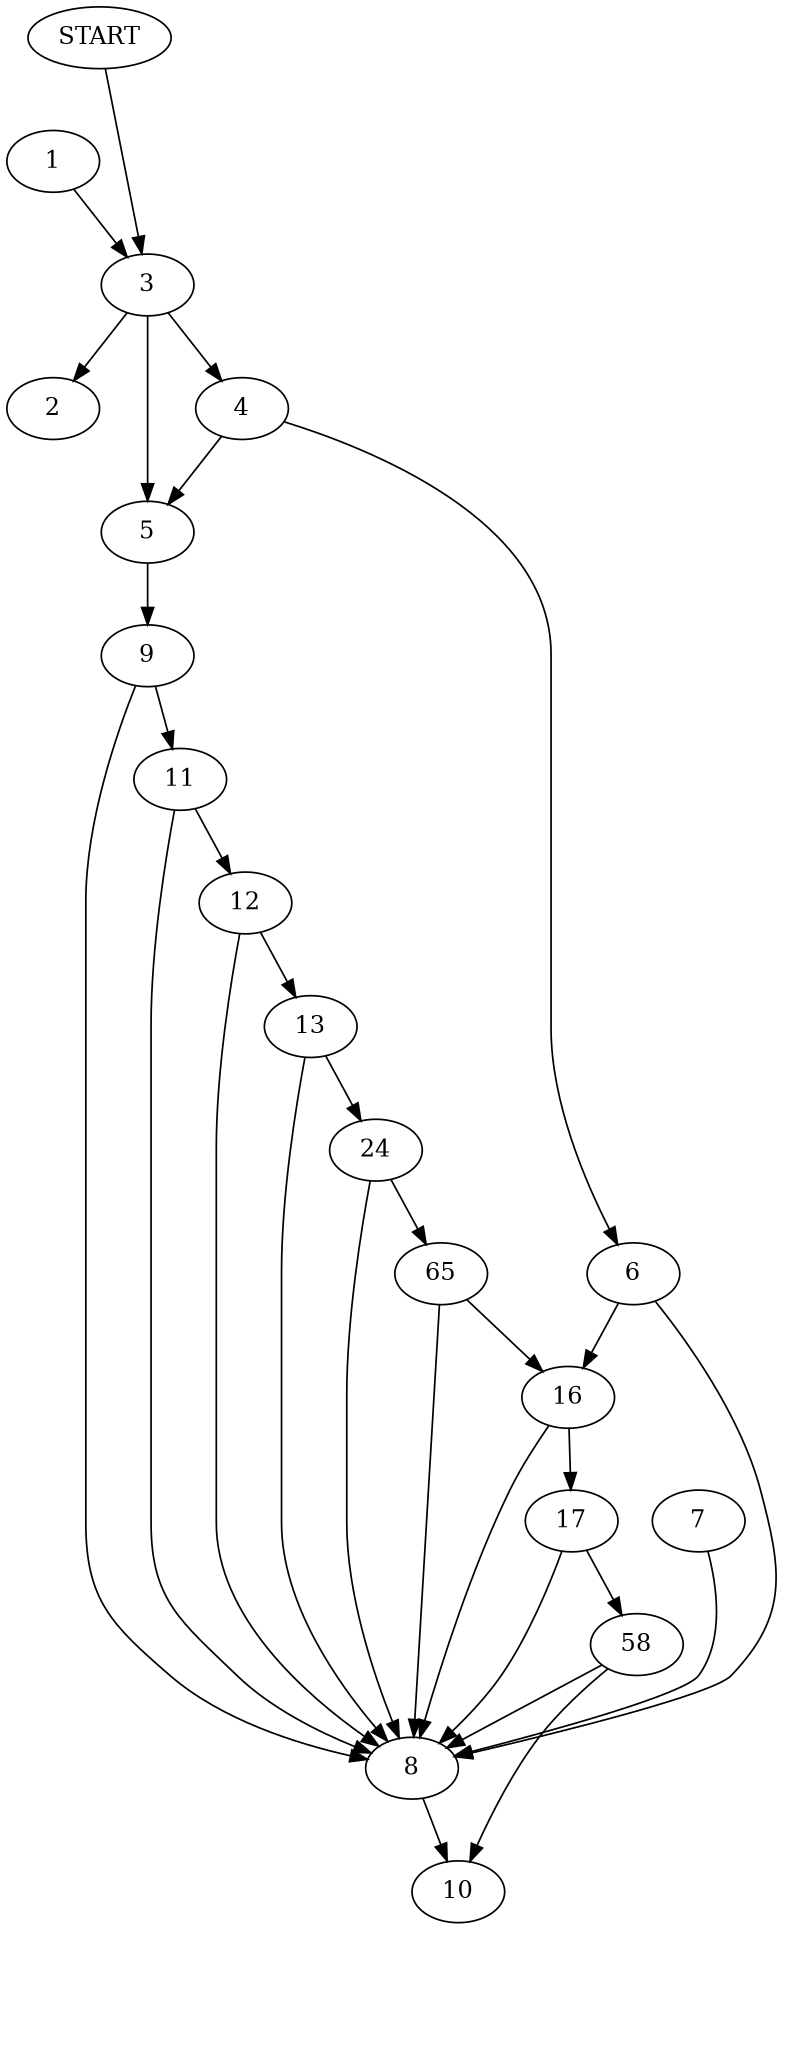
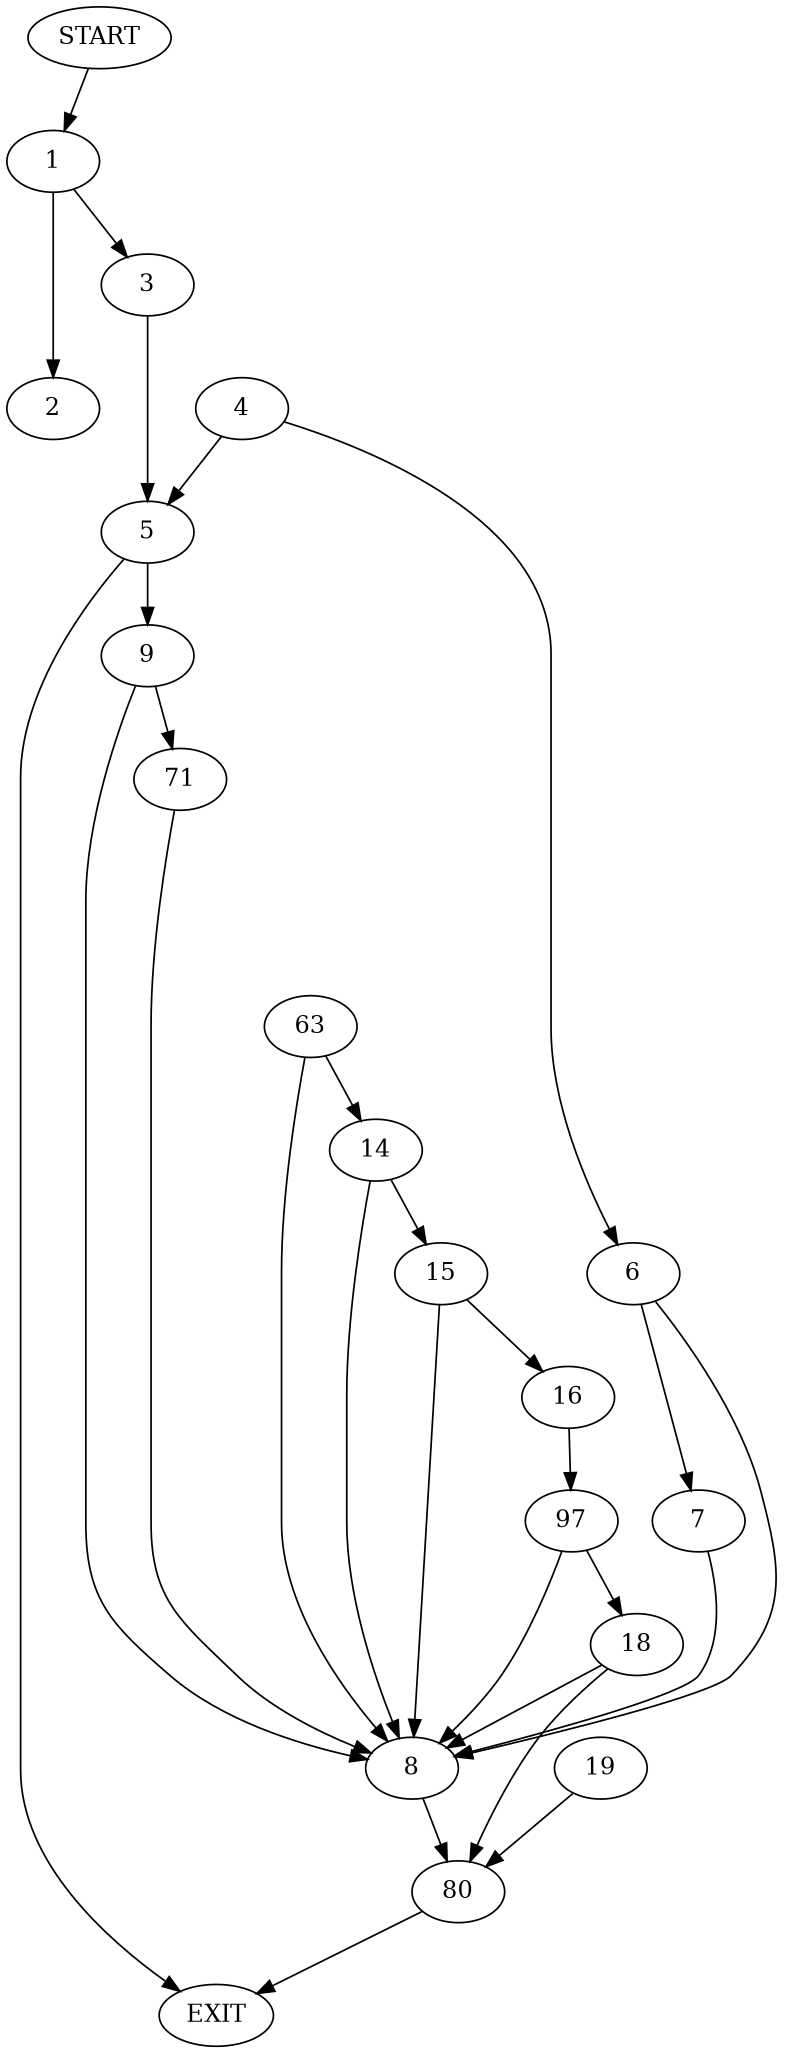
edge "START" -> "3": now "START" -> "1"
edge "3" -> "2": now "1" -> "2"
edge "3" -> "4": removed
node "11": label "11" -> "71"
node "12": removed
node "13": label "13" -> "63"
node "24": label "24" -> "14"
node "65": label "65" -> "15"
edge "6" -> "16": now "6" -> "7"
node "17": label "17" -> "97"
edge "16" -> "8": removed
node "58": label "58" -> "18"
node "19": added
node "10": label "10" -> "80"
node "EXIT": added
